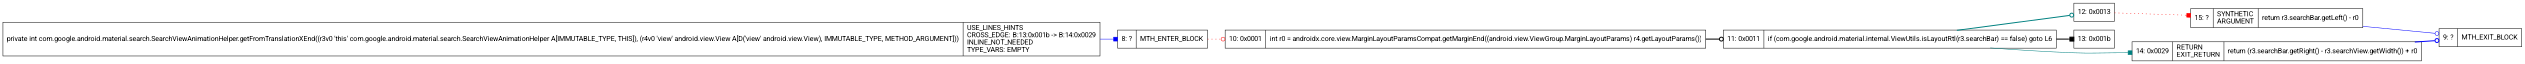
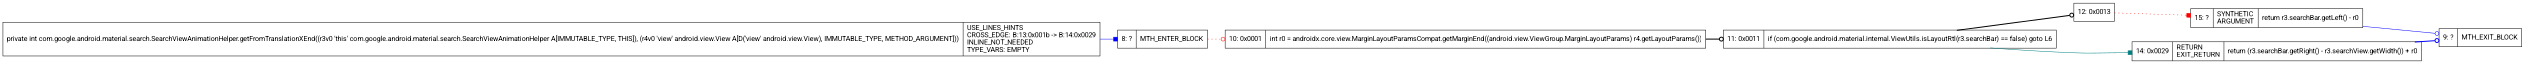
edge "11: 0x0011" -> "12: 0x0013": color teal -> black
node "13: 0x001b": removed
